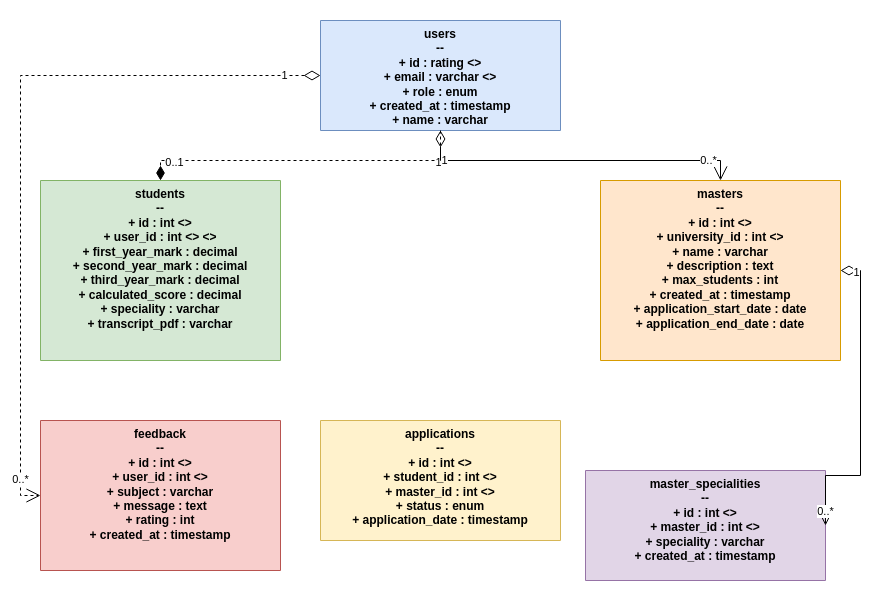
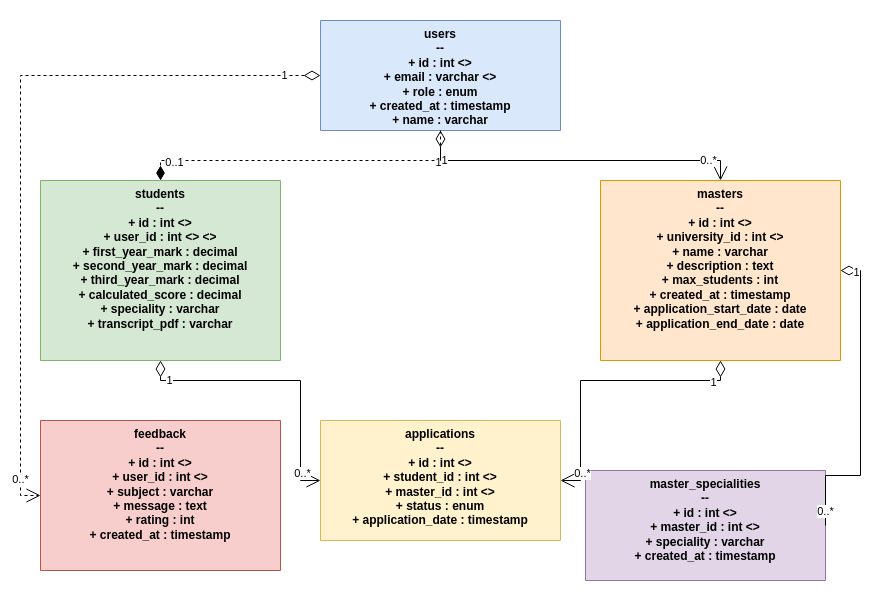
node "users -- + id : rating > + email : varchar > + role : enum + created_at : timestamp + name : varchar": label "users -- + id : rating > + email : varchar > + role : enum + created_at : timestamp + name : varchar" -> "users -- + id : int > + email : varchar > + role : enum + created_at : timestamp + name : varchar"
edge "students -- + id : int > + user_id : int > > + first_year_mark : decimal + second_year_mark : decimal + third_year_mark : decimal + calculated_score : decimal + speciality : varchar + transcript_pdf : varchar" -- "applications -- + id : int > + student_id : int > + master_id : int > + status : enum + application_date : timestamp": added, labels "1", "0..*"
edge "masters -- + id : int > + university_id : int > + name : varchar + description : text + max_students : int + created_at : timestamp + application_start_date : date + application_end_date : date" -- "applications -- + id : int > + student_id : int > + master_id : int > + status : enum + application_date : timestamp": added, labels "1", "0..*"
edge "masters -- + id : int > + university_id : int > + name : varchar + description : text + max_students : int + created_at : timestamp + application_start_date : date + application_end_date : date" -- "master_specialities -- + id : int > + master_id : int > + speciality : varchar + created_at : timestamp": arrowhead open -> none
